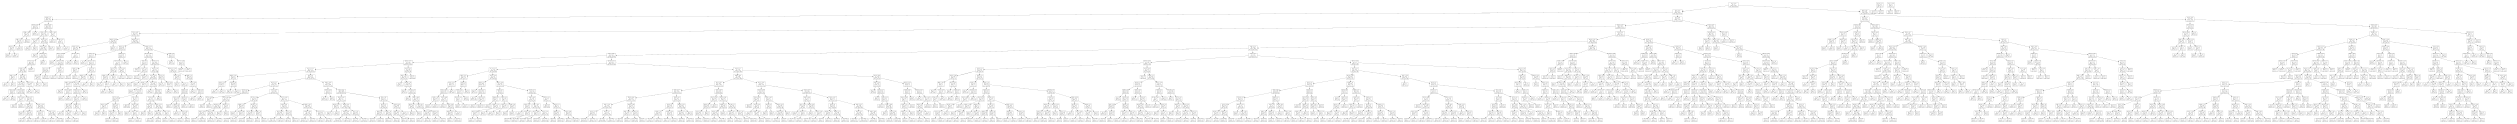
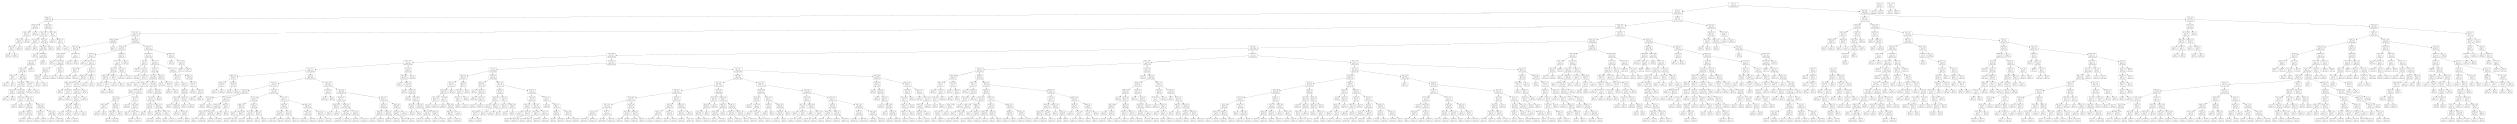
node "X[40] <= -0.009 gini = 0.495 samples = 51 value = [28, 23]": removed
